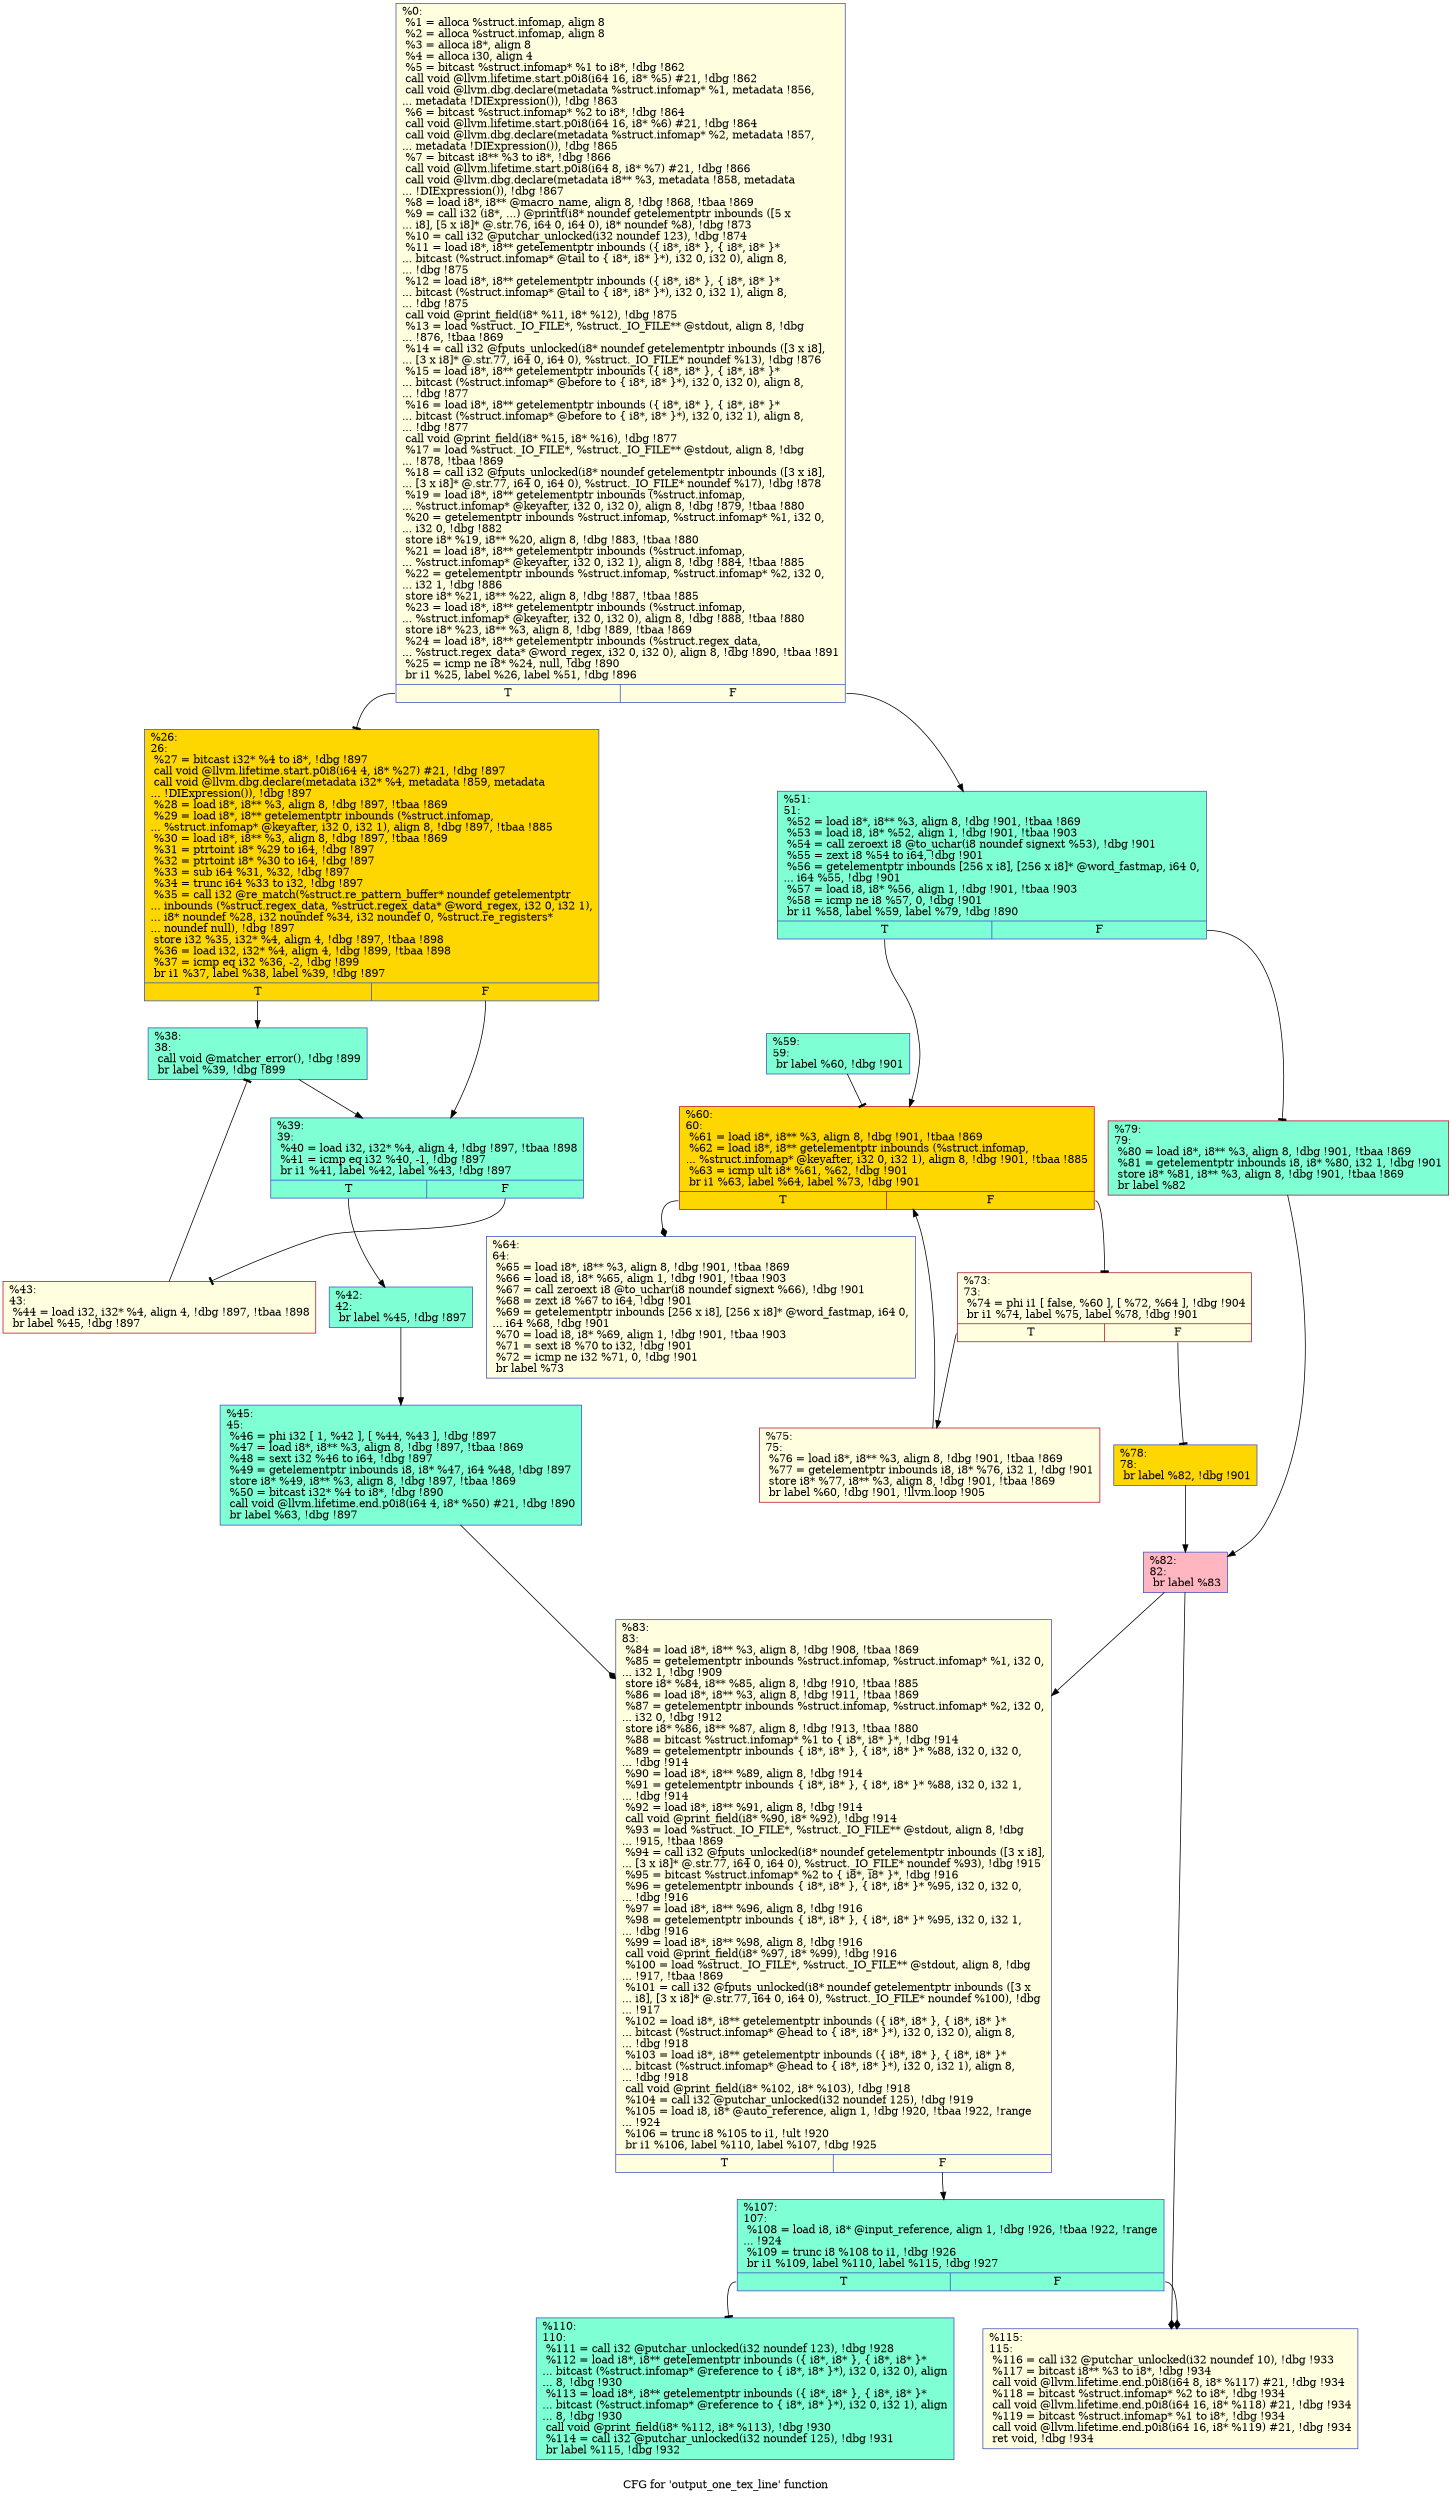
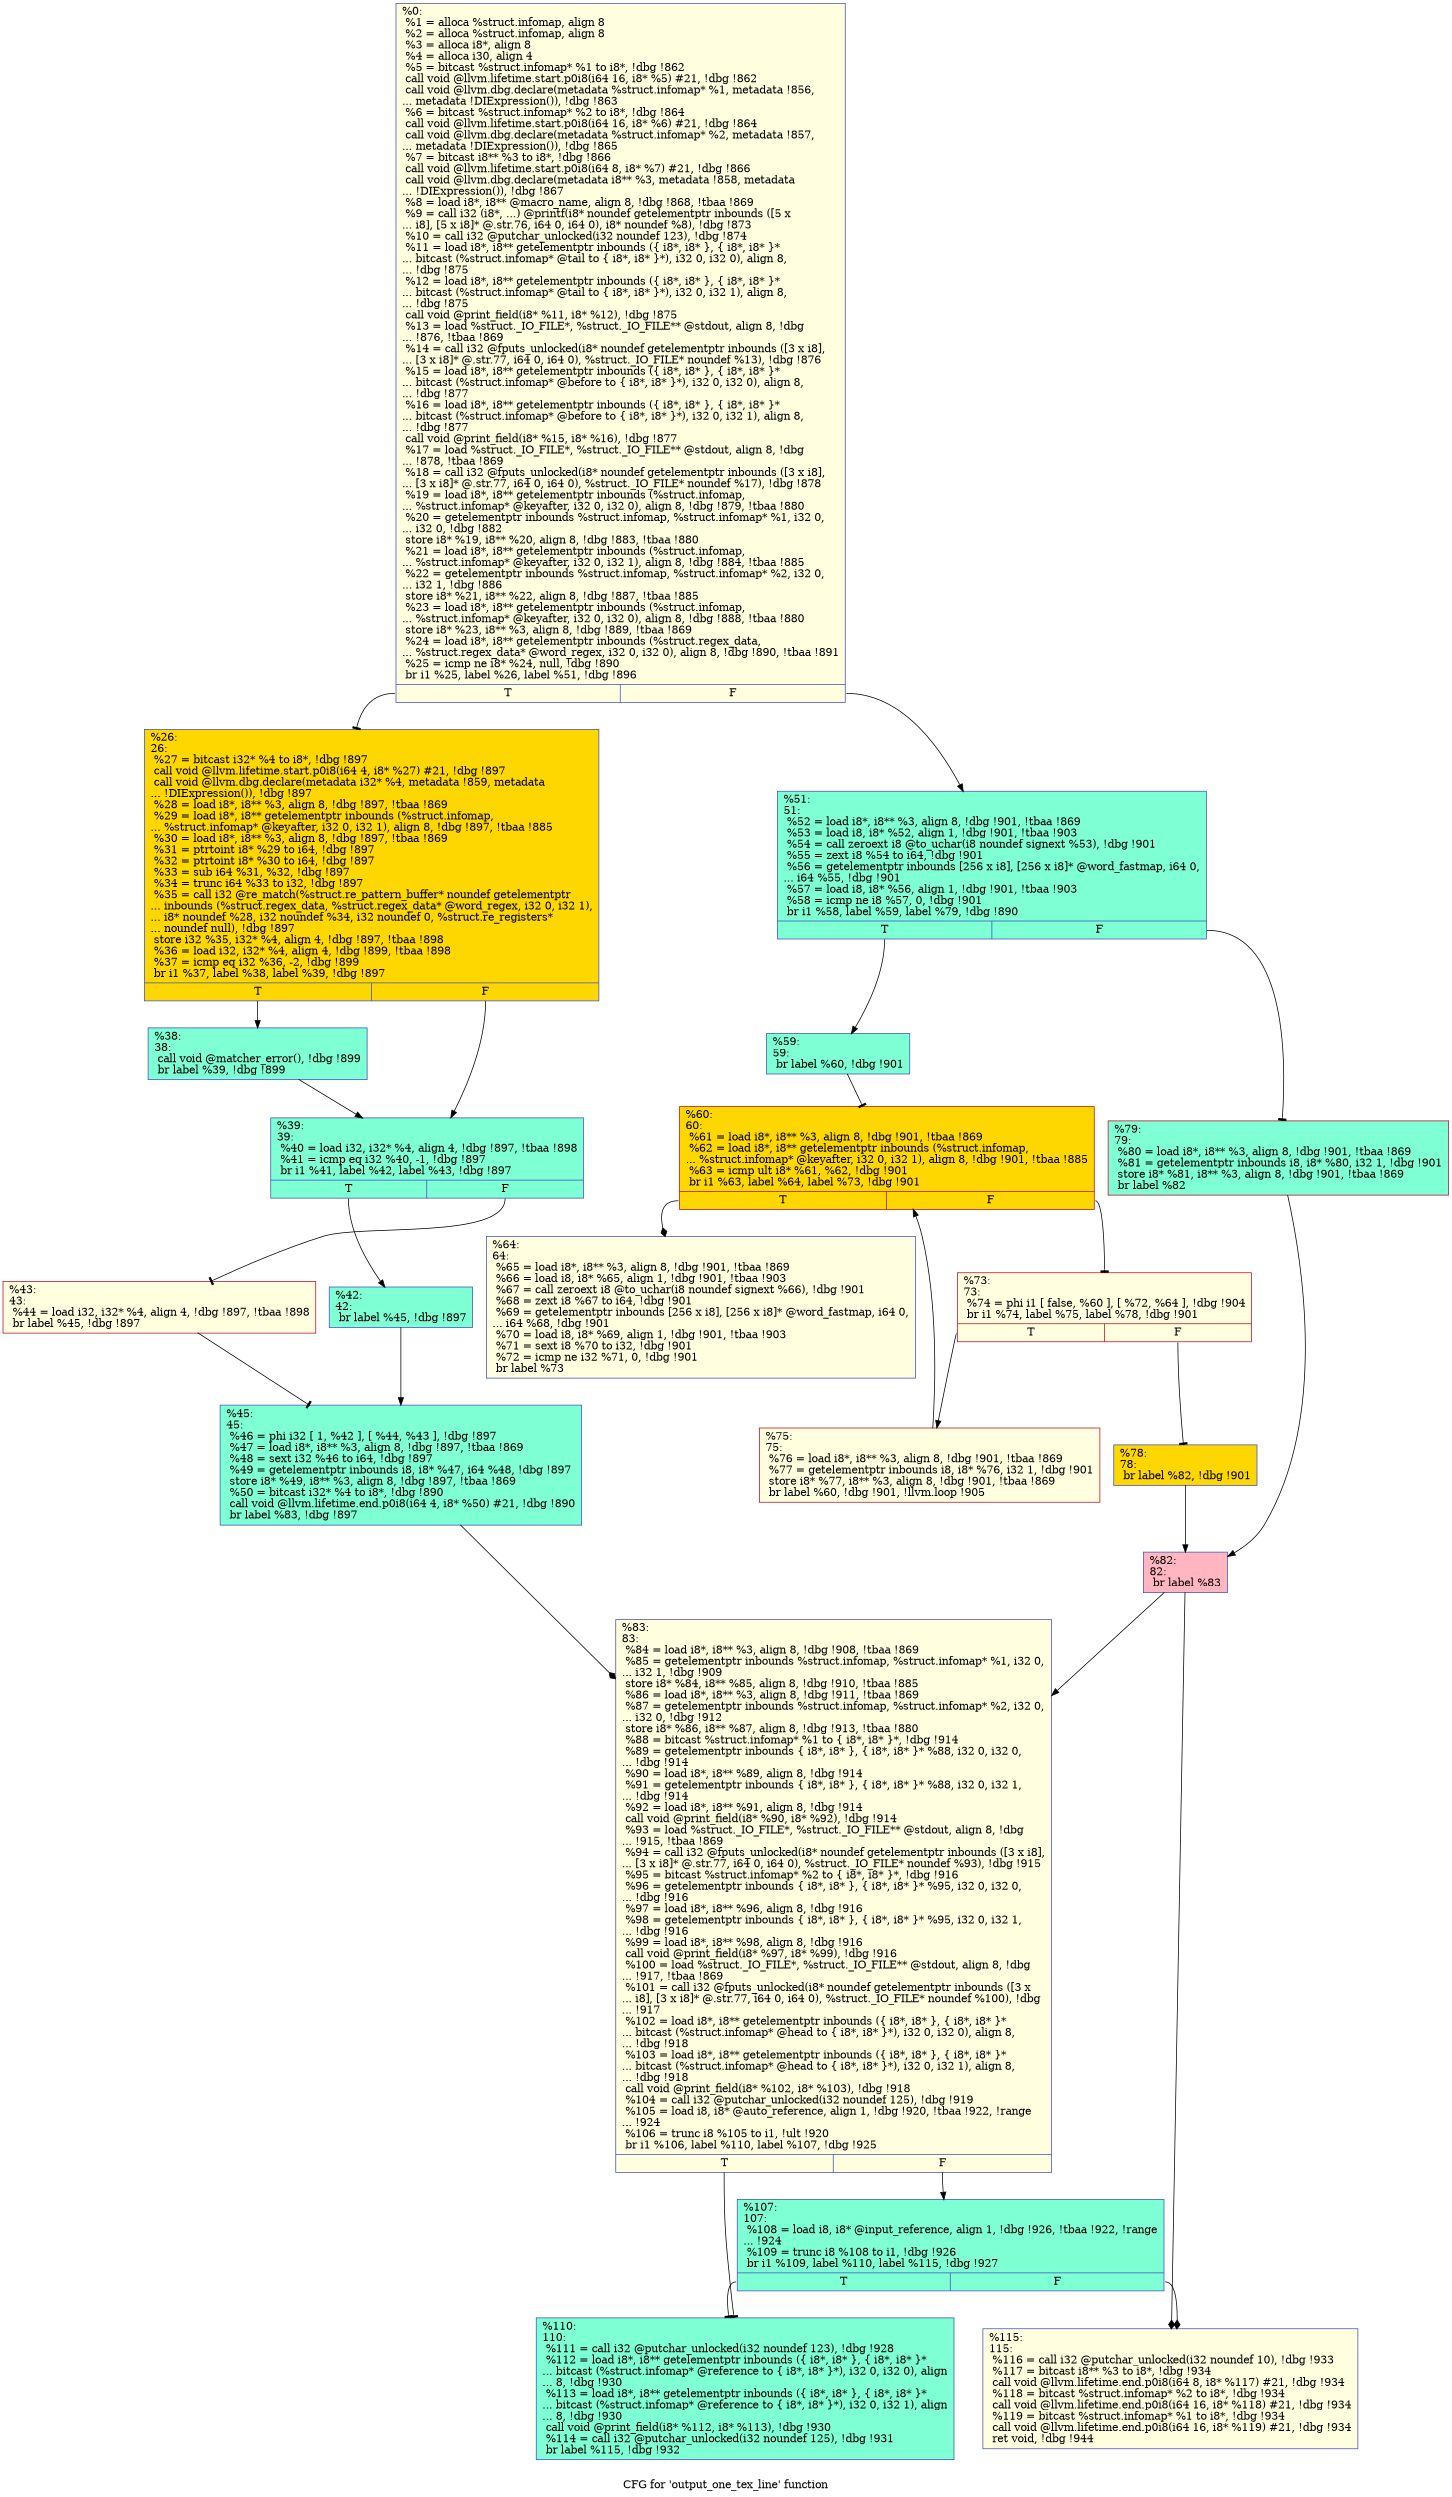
edge "%51:" -> "%60:": now "%51:" -> "%59:"
edge "%43:" -> "%38:": now "%43:" -> "%45:"
node "%45:": text "br label %63, !dbg !897" -> "br label %83, !dbg !897"
edge "%83:" -> "%110:": added
node "%115:": text "ret void, !dbg !934" -> "ret void, !dbg !944"
